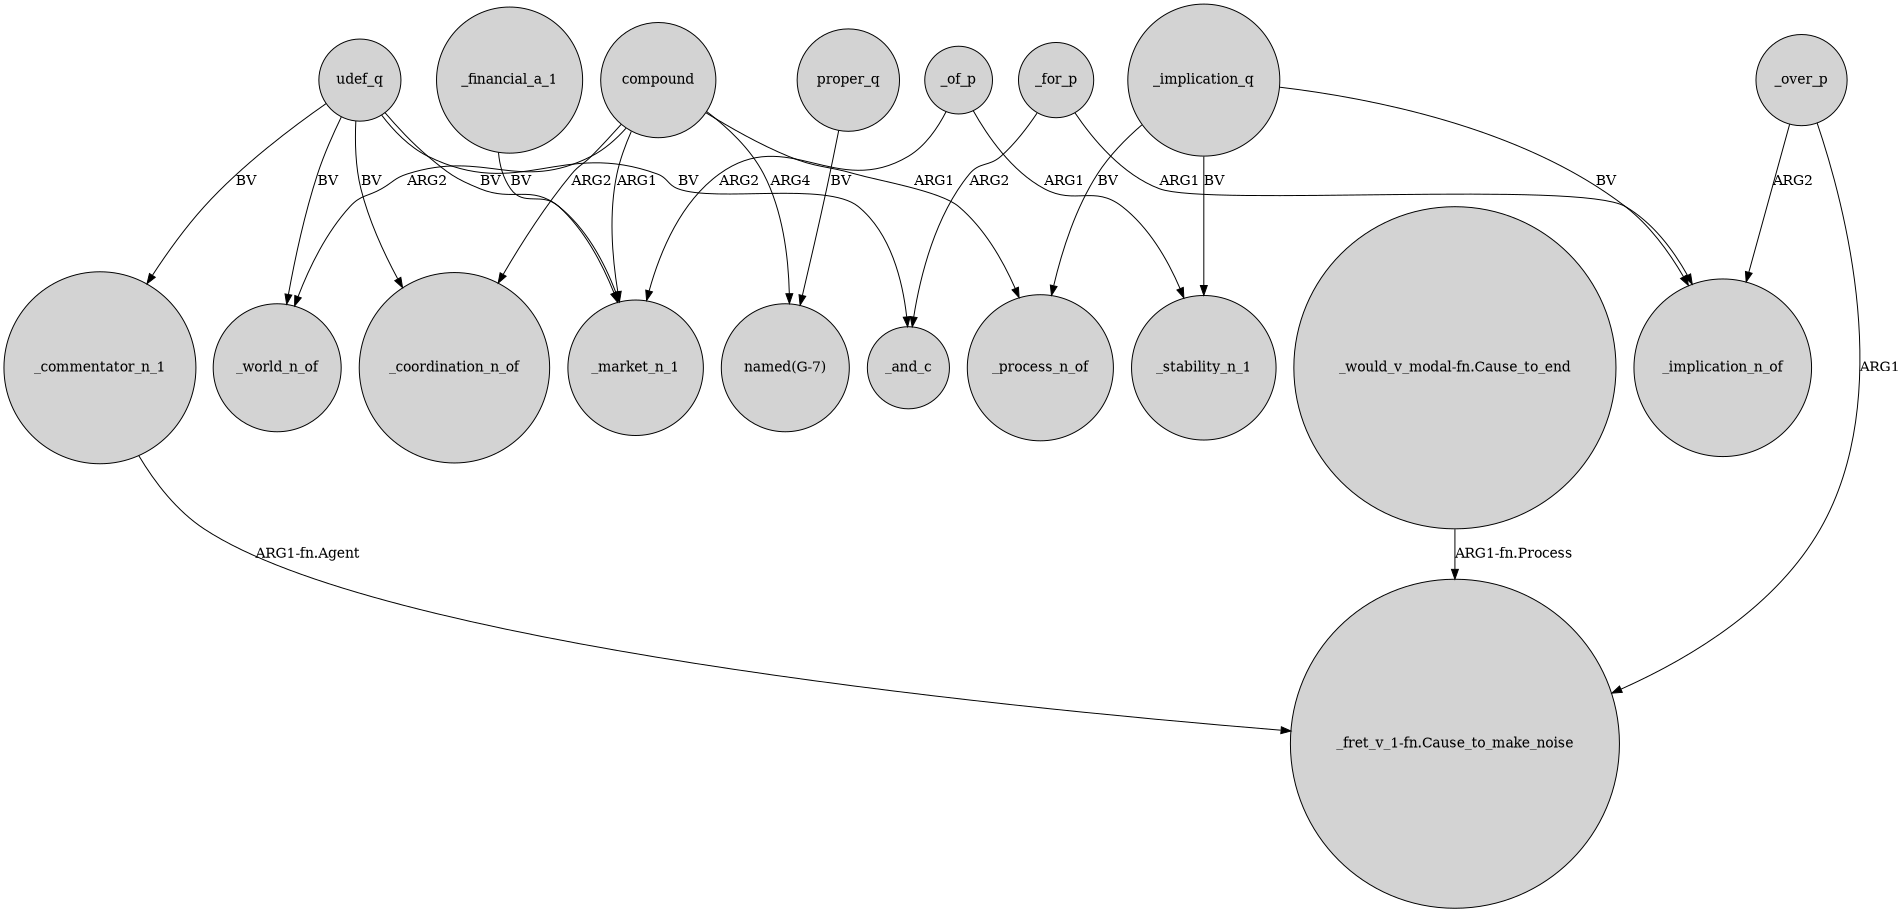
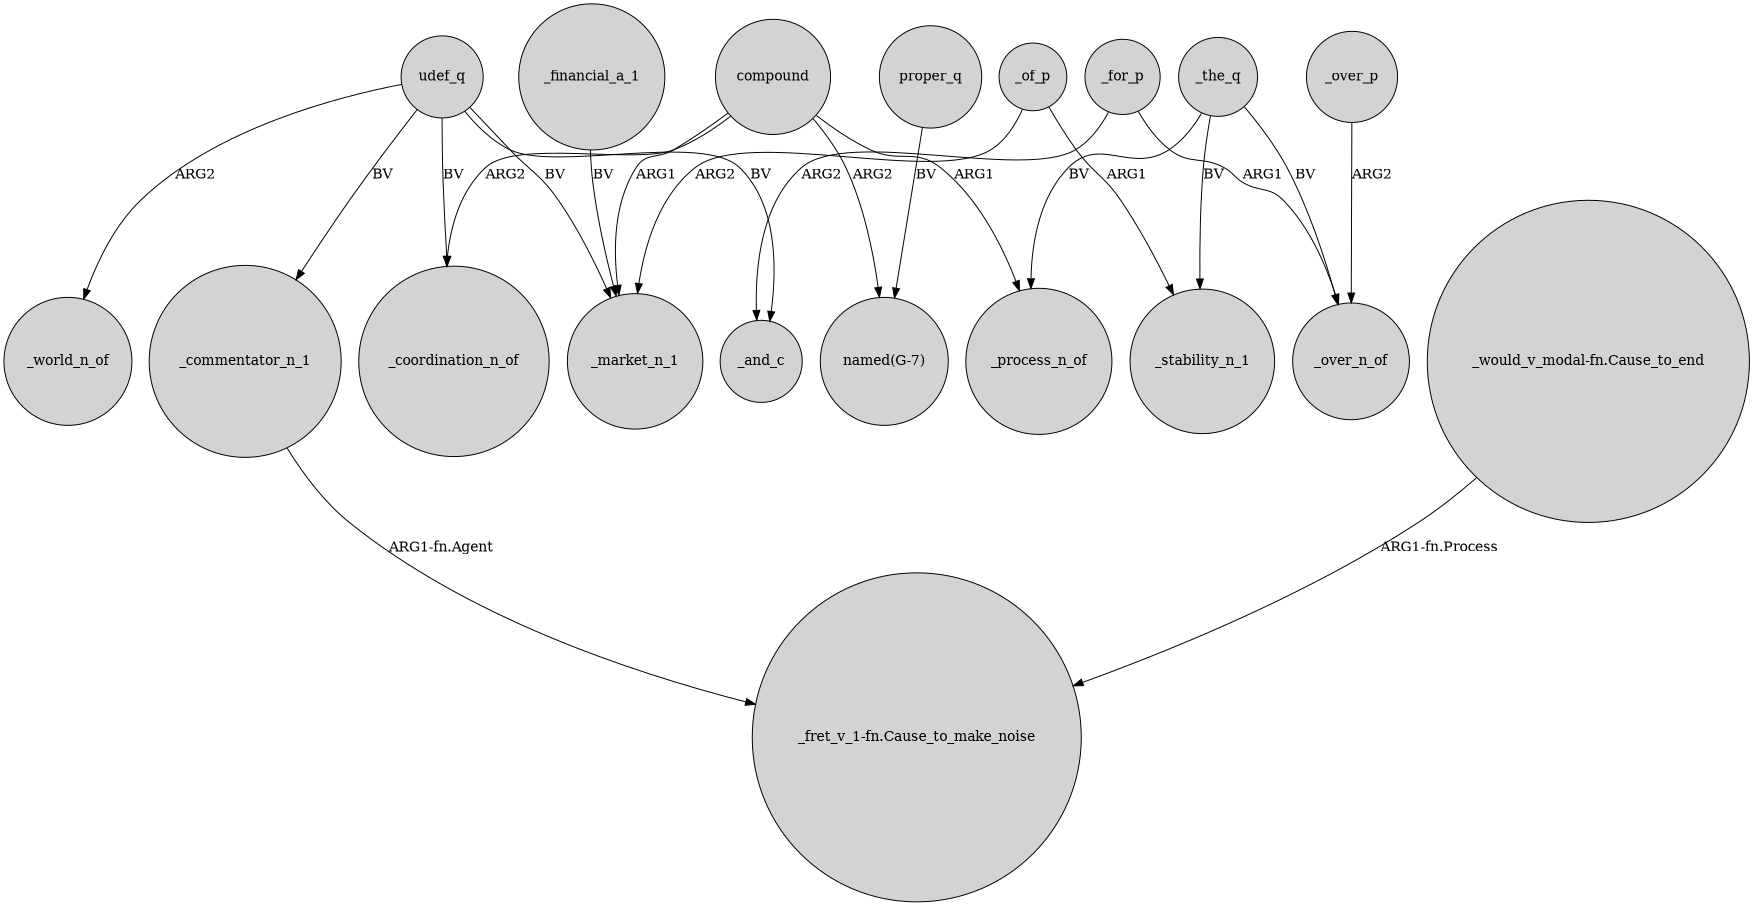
node "_implication_q": label "_implication_q" -> "_the_q"
edge "compound" -> "_world_n_of": removed, label "ARG2"
edge "udef_q" -> "_world_n_of": label "BV" -> "ARG2"
edge "compound" -> "named(G-7)": label "ARG4" -> "ARG2"
node "_implication_n_of": label "_implication_n_of" -> "_over_n_of"
edge "_over_p" -> "_fret_v_1-fn.Cause_to_make_noise": removed, label "ARG1"
